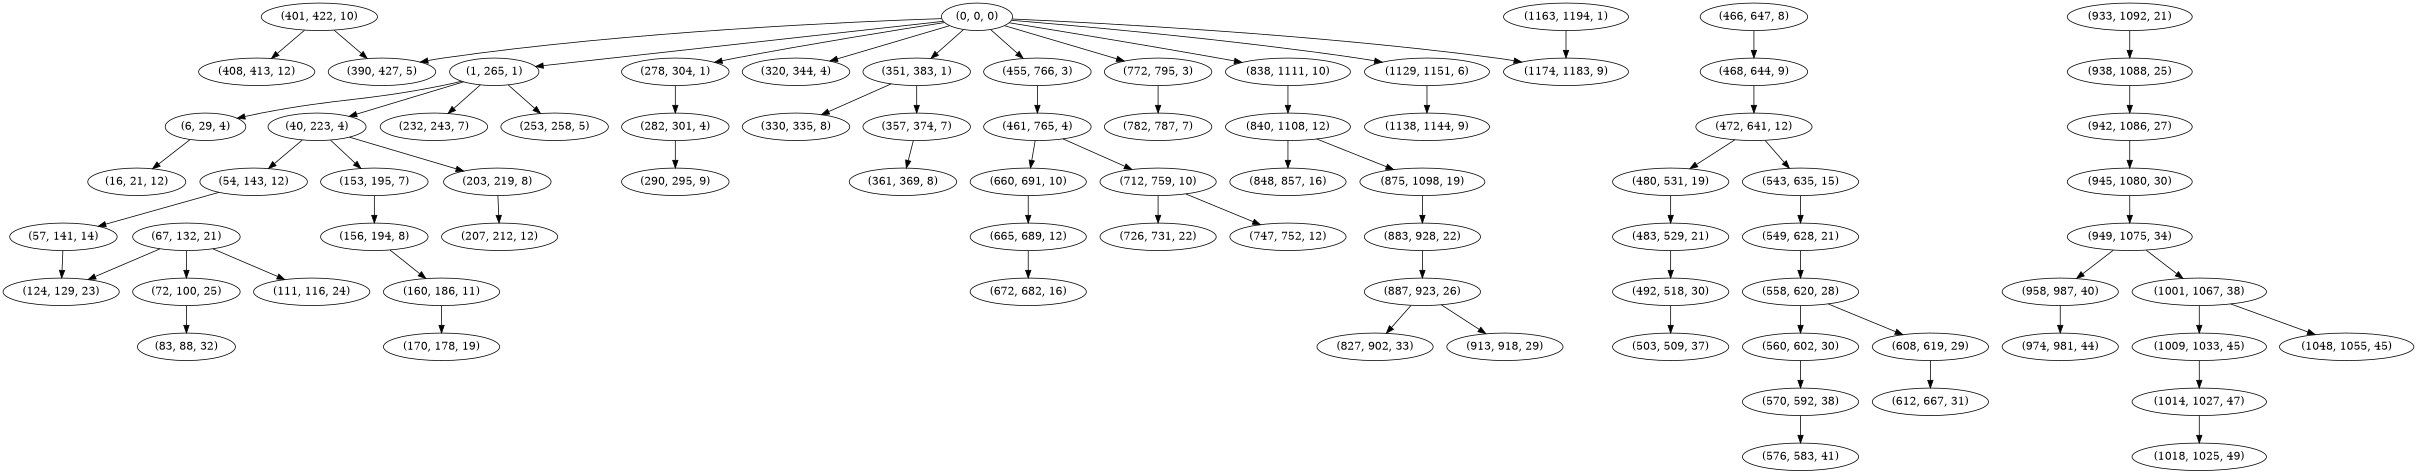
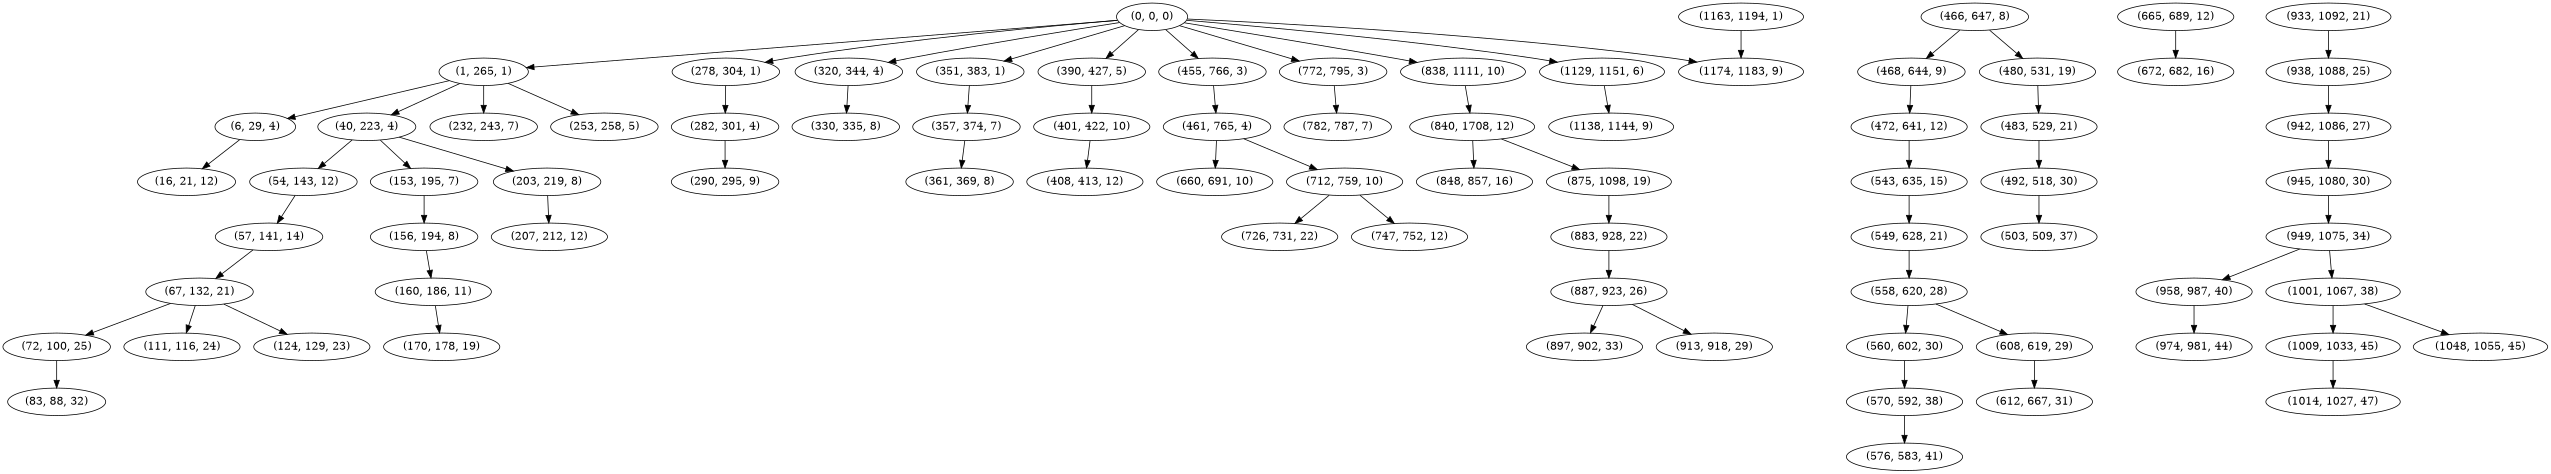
edge "(401, 422, 10)" -> "(390, 427, 5)": reversed
edge "(351, 383, 1)" -> "(330, 335, 8)": now "(320, 344, 4)" -> "(330, 335, 8)"
node "(840, 1108, 12)": label "(840, 1108, 12)" -> "(840, 1708, 12)"
edge "(472, 641, 12)" -> "(480, 531, 19)": now "(466, 647, 8)" -> "(480, 531, 19)"
edge "(660, 691, 10)" -> "(665, 689, 12)": removed
edge "(57, 141, 14)" -> "(124, 129, 23)": now "(57, 141, 14)" -> "(67, 132, 21)"
node "(827, 902, 33)": label "(827, 902, 33)" -> "(897, 902, 33)"
node "(1018, 1025, 49)": removed
